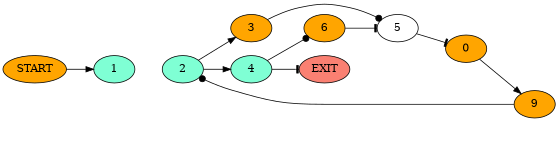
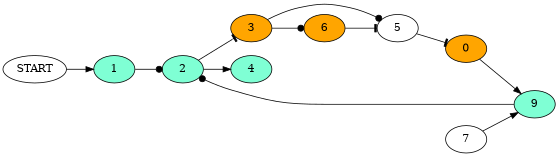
edge "2" -> "3": arrowhead normal -> tee
edge "4" -> "6": now "3" -> "6"
node "START": fillcolor orange -> white
edge "1" -> "2": added
node "EXIT": removed
node "9": fillcolor orange -> aquamarine
node "7": added
